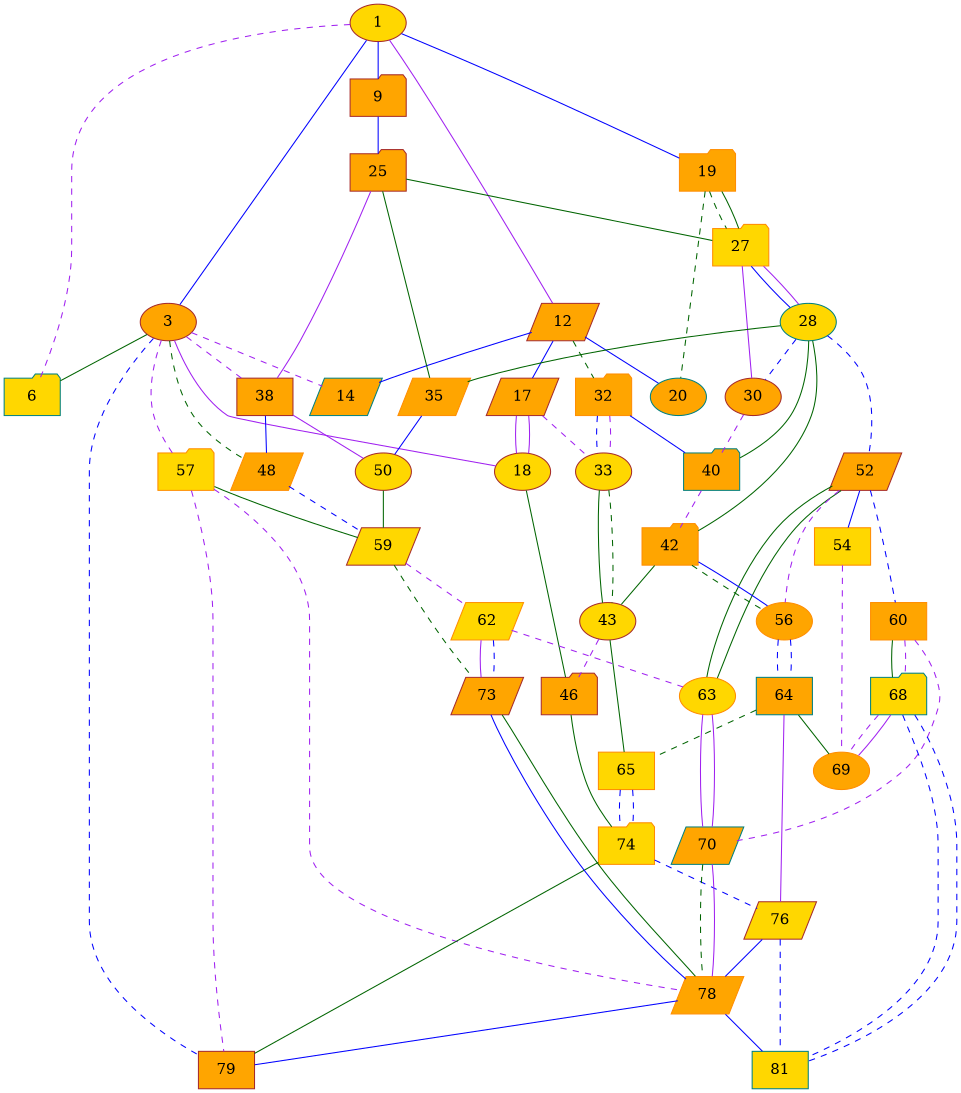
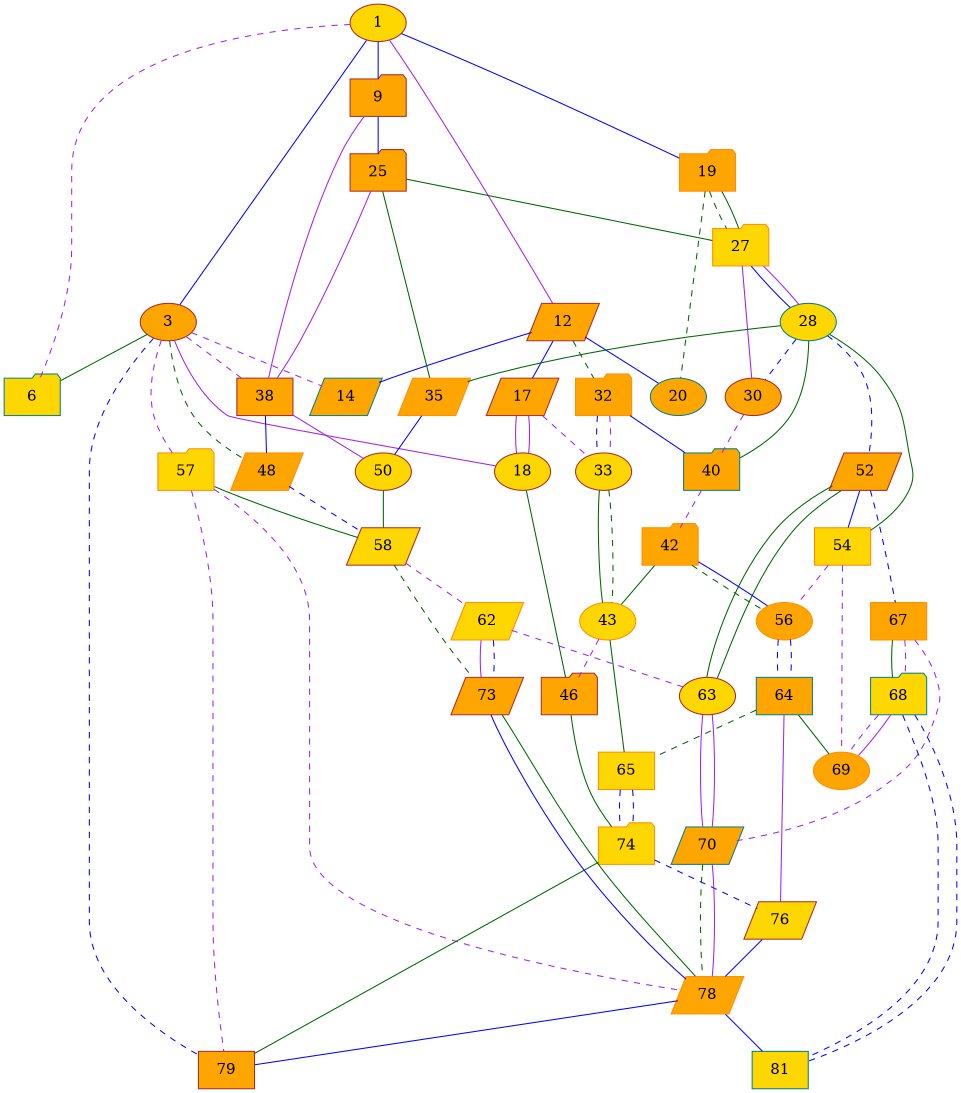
edge "9" -- "38": added
edge "28" -- "42": now "28" -- "54"
edge "52" -- "56": now "54" -- "56"
node "59": label "59" -> "58"
node "43": color brown -> darkorange
node "60": label "60" -> "67"
node "63": color darkorange -> brown
edge "76" -- "81": removed
